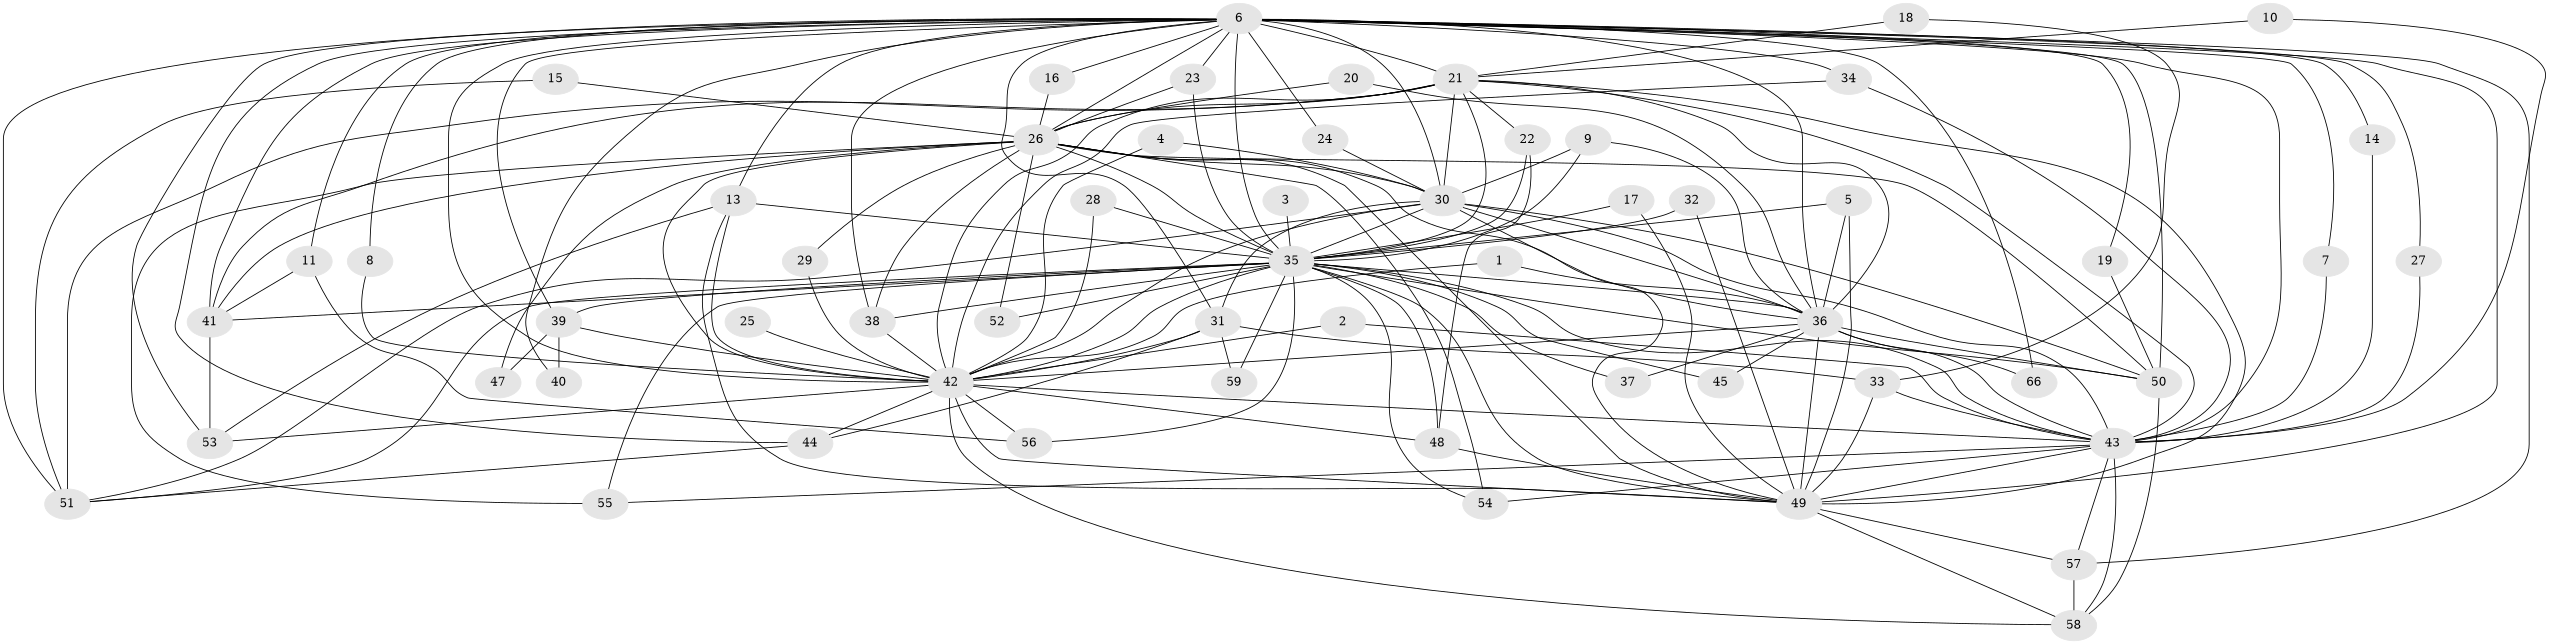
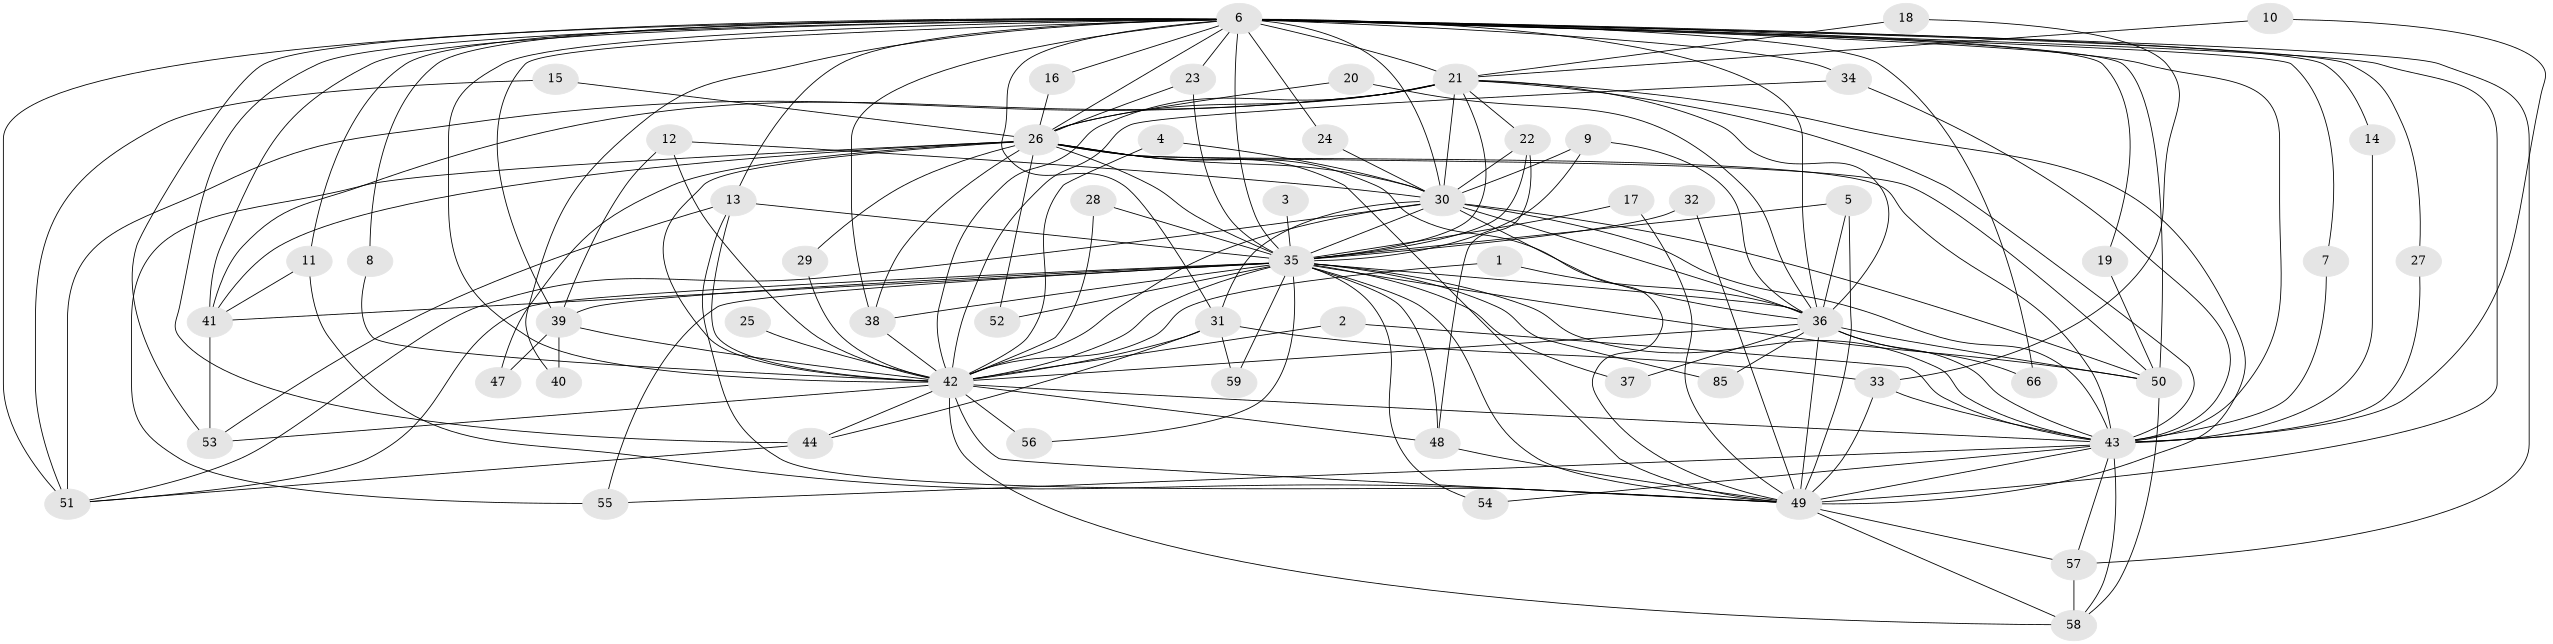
node "12": added
edge "22" -- "30": added
edge "26" -- "54": now "26" -- "43"
node "45": label "45" -> "85"
edge "11" -- "56": now "11" -- "49"
